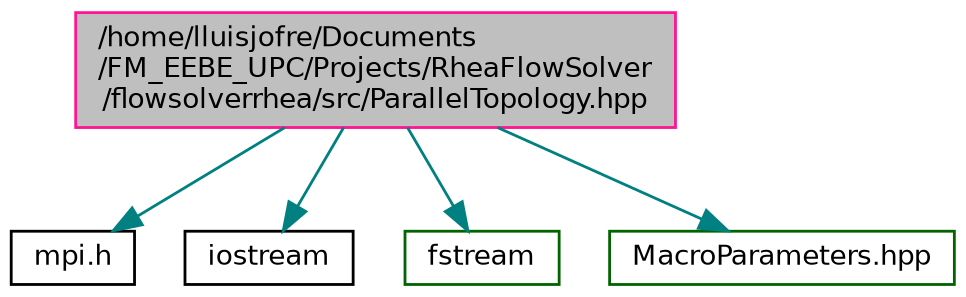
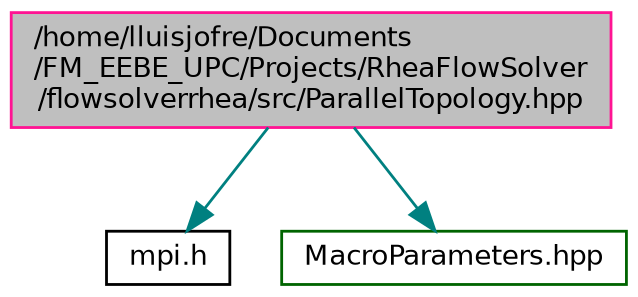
node "iostream": removed
node "fstream": removed
